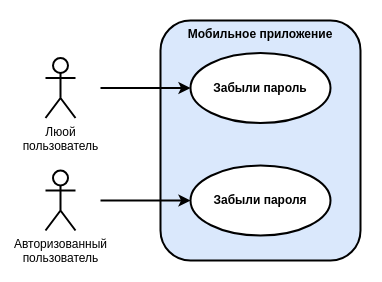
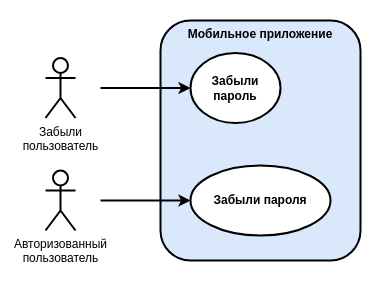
node "Забыли пароль": size 140x70 -> 90x70
node "Люой пользователь": label "Люой пользователь" -> "Забыли пользователь"
